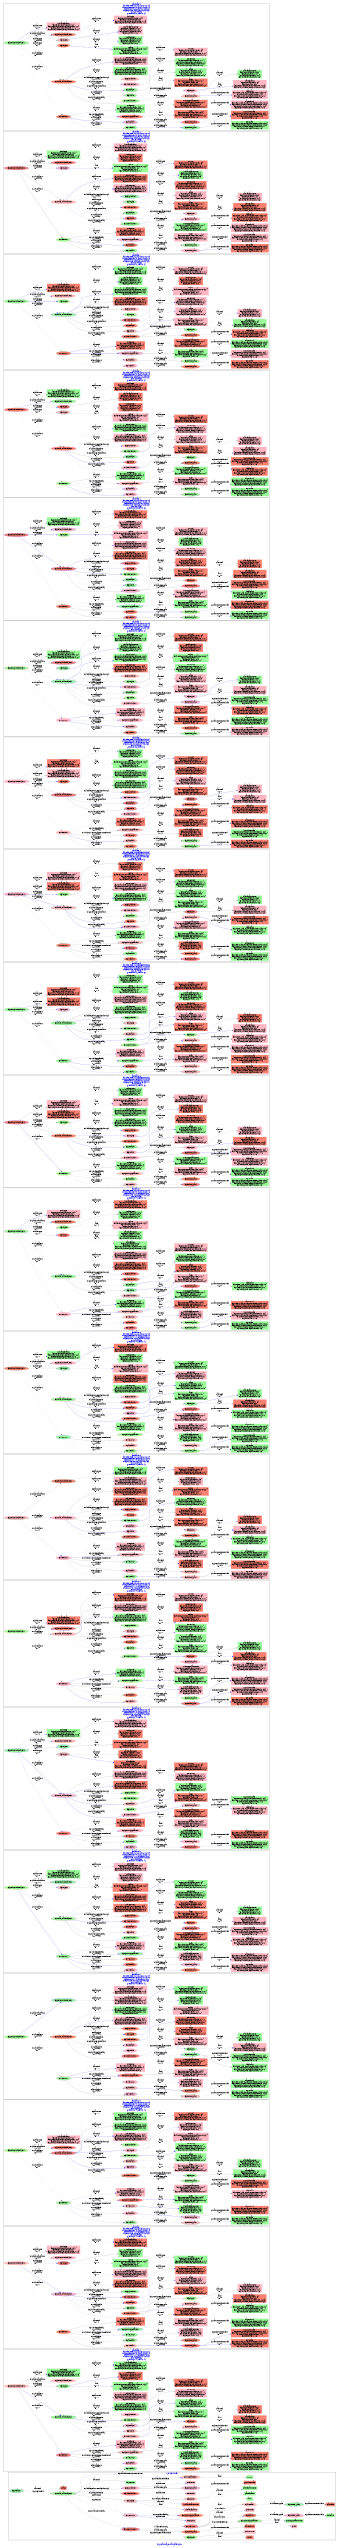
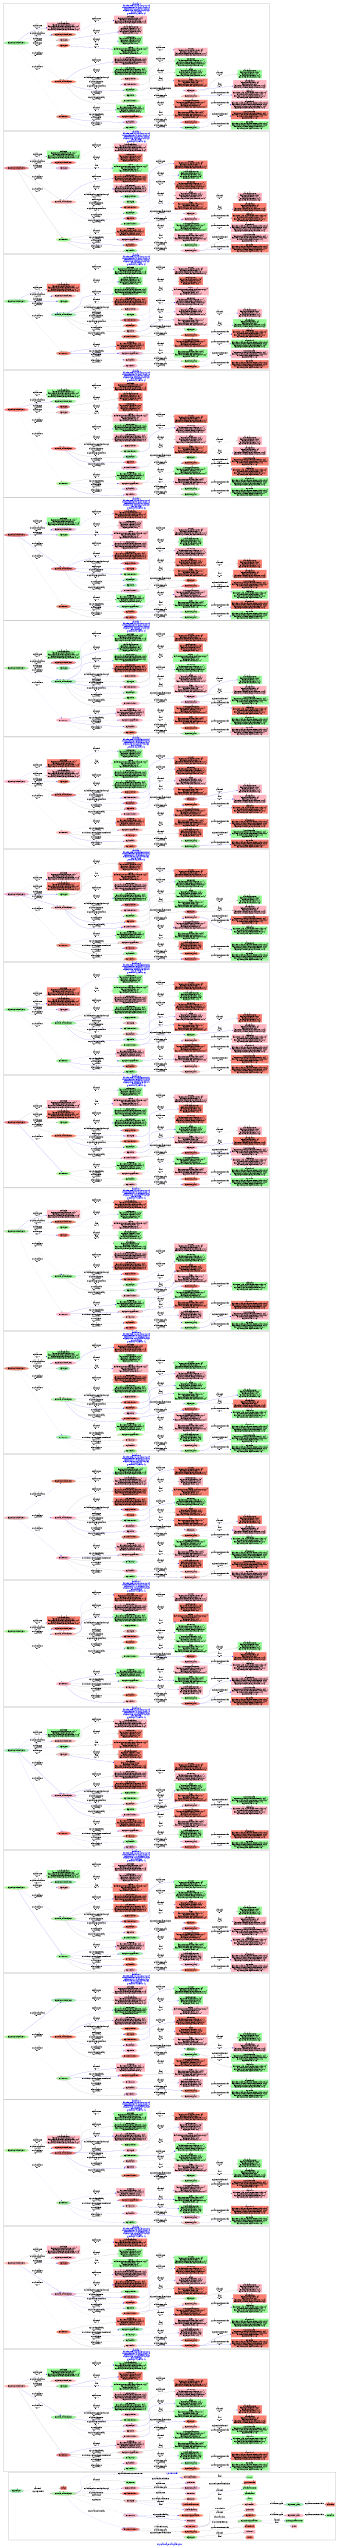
edge "E52_Time-Span4" -> "AquisitionDate": label "P82_at_some_time_within" -> "P32_used_general_technique"
edge "E82_Actor_Appellation2" -> "values": now "Subclassification" -> "values"
node "Medium_URI": label "Medium_URI" -> "Title_URI"
